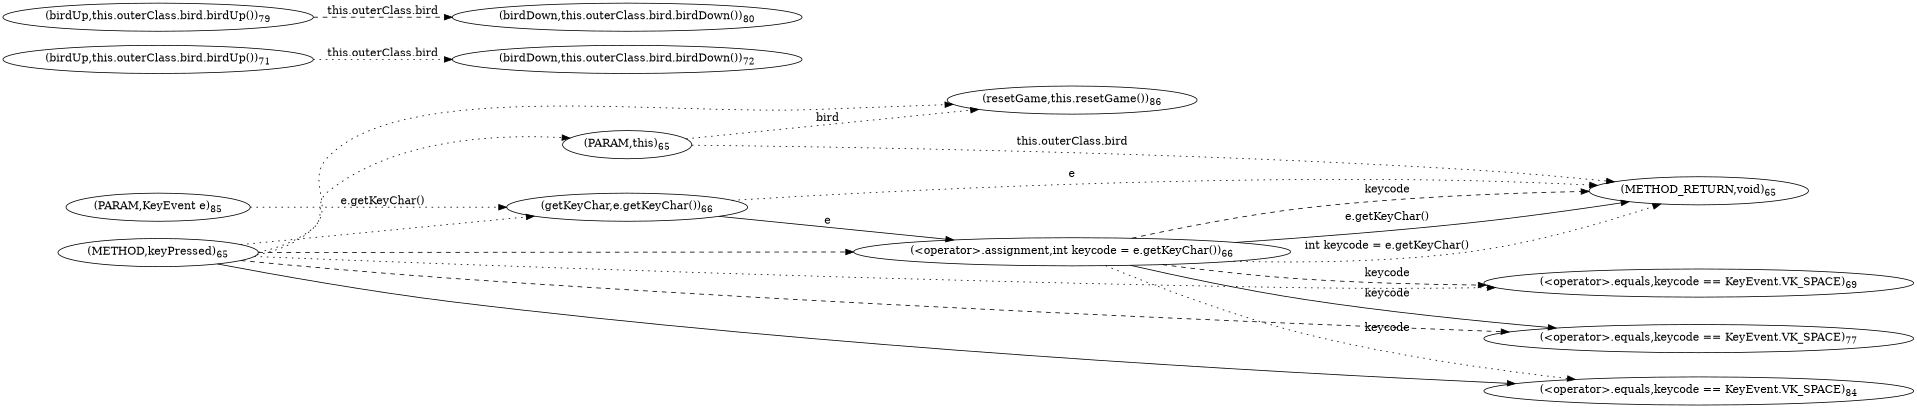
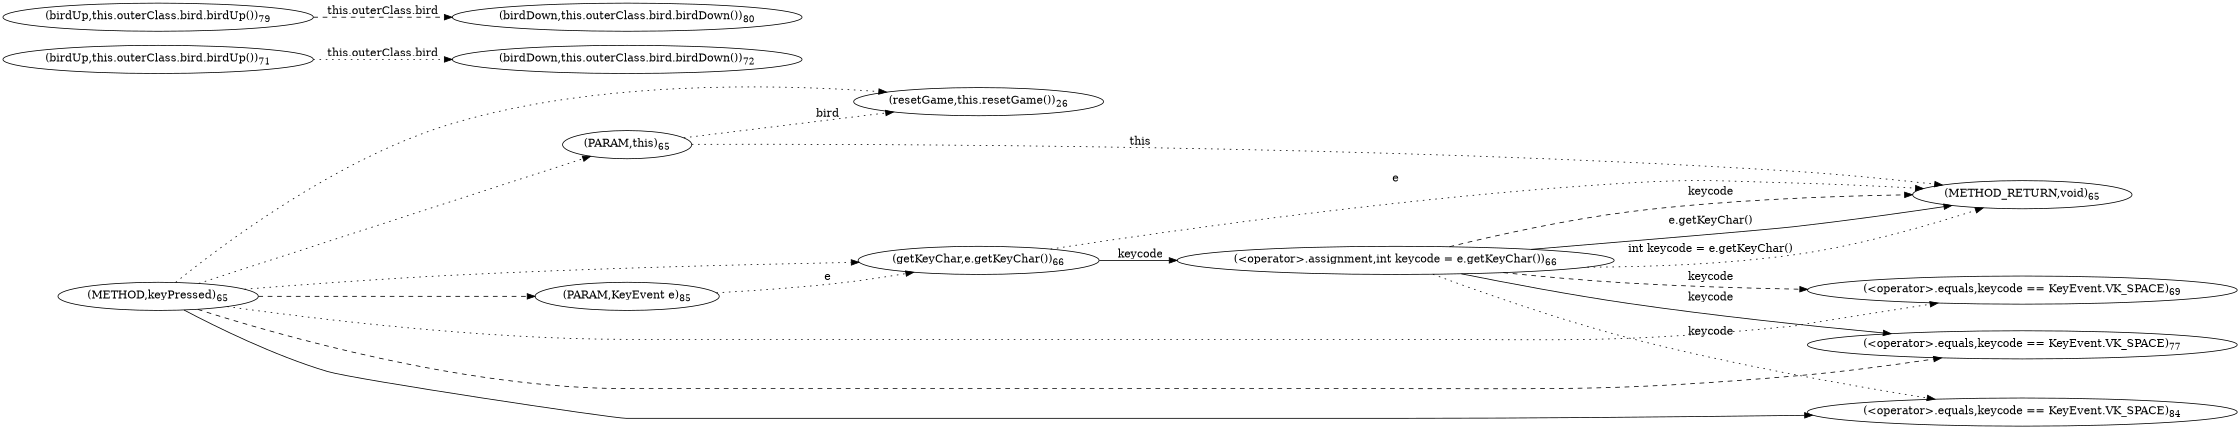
node "(resetGame,this.resetGame())": text "86" -> "26"
edge "(PARAM,this)" -> "(METHOD_RETURN,void)": label "this.outerClass.bird" -> "this"
edge "(PARAM,KeyEvent e)" -> "(getKeyChar,e.getKeyChar())": label "e.getKeyChar()" -> "e"
edge "(getKeyChar,e.getKeyChar())" -> "(<operator>.assignment,int keycode = e.getKeyChar())": label "e" -> "keycode"
edge "(METHOD,keyPressed)" -> "(<operator>.assignment,int keycode = e.getKeyChar())": now "(METHOD,keyPressed)" -> "(PARAM,KeyEvent e)"
